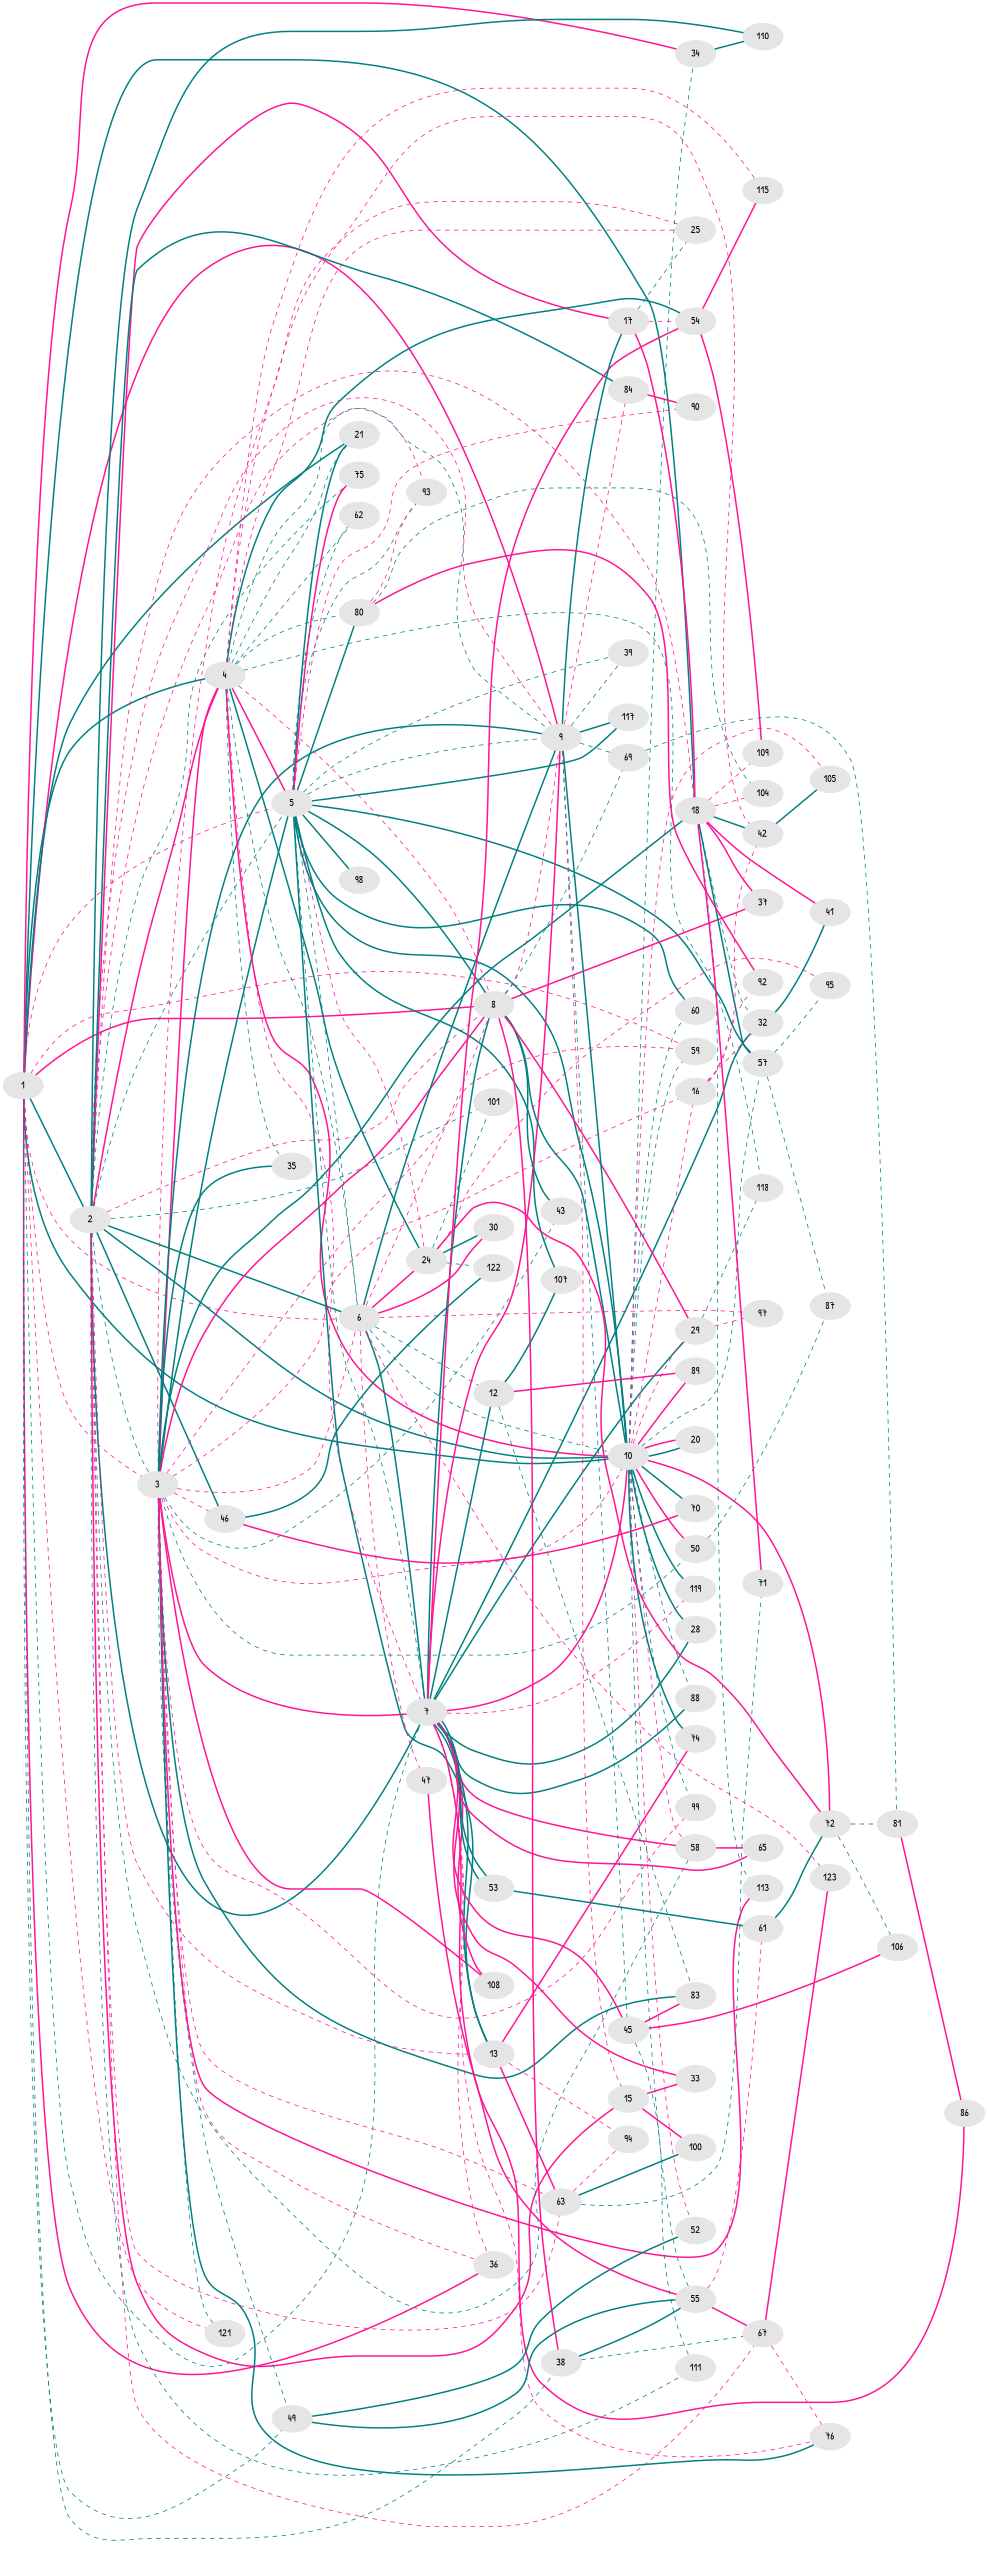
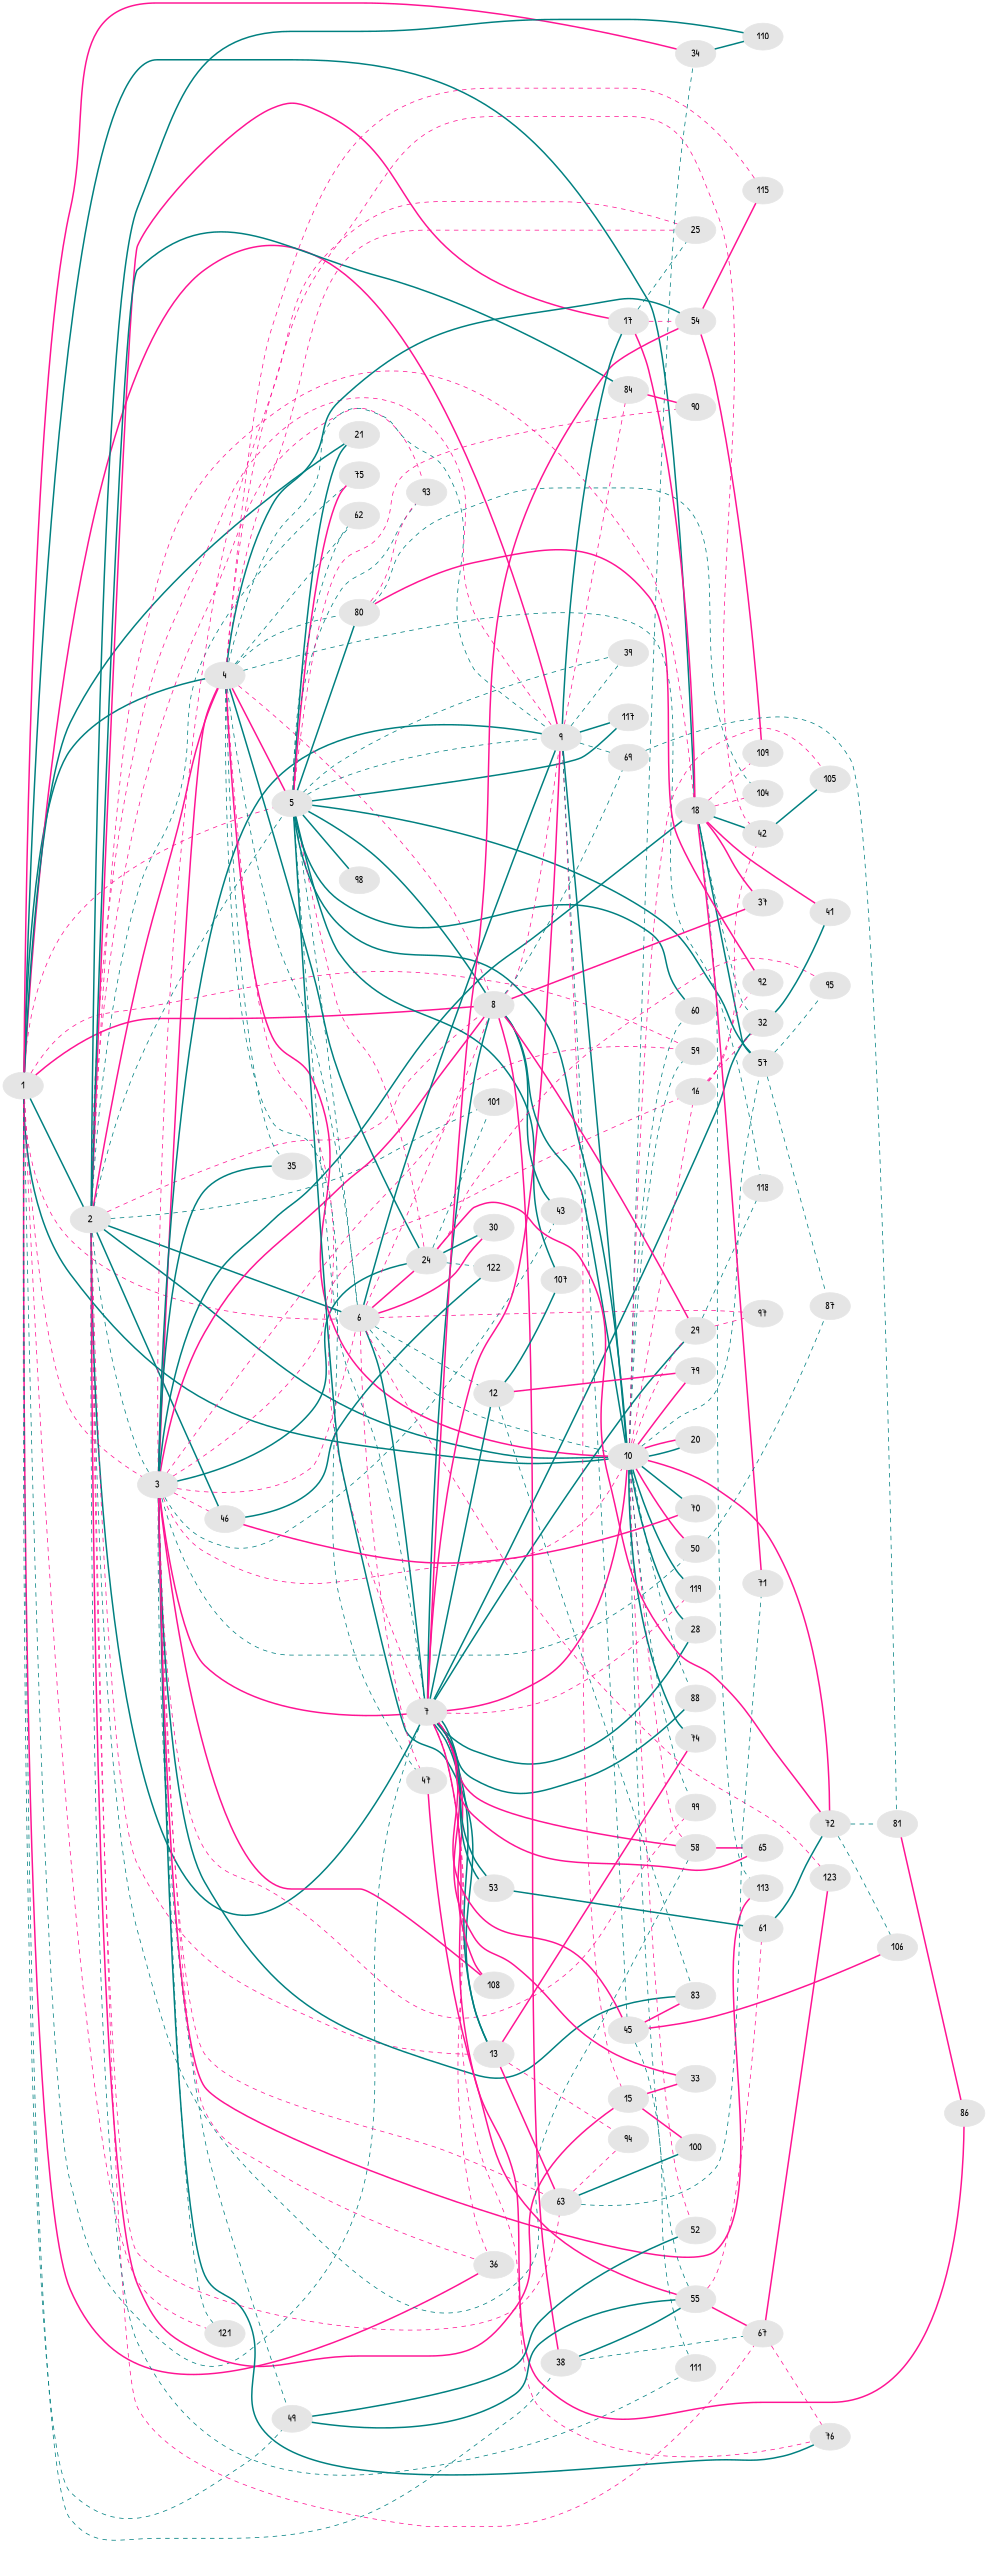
edge "21" -- "4": now "47" -- "4"
edge "5" -- "3": now "24" -- "3"
node "89": label "89" -> "79"
